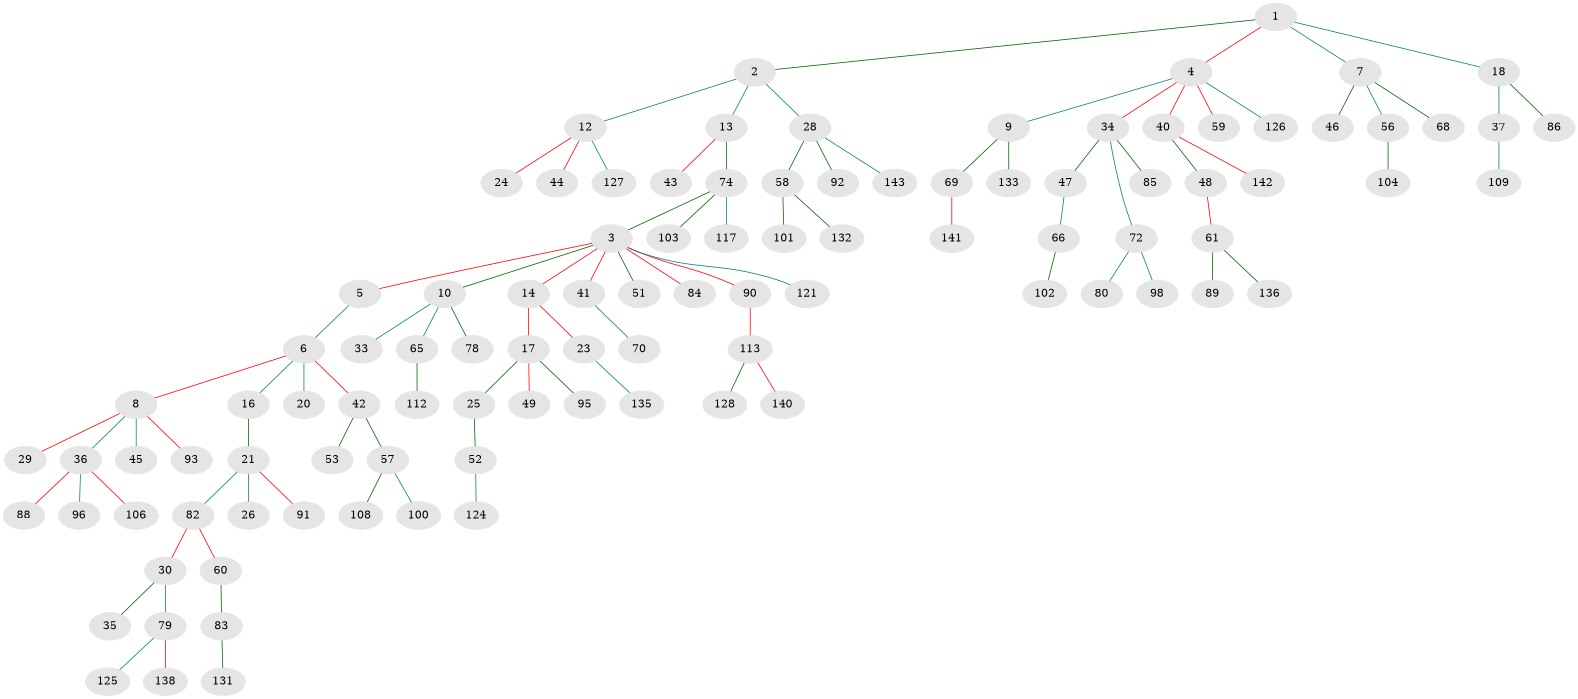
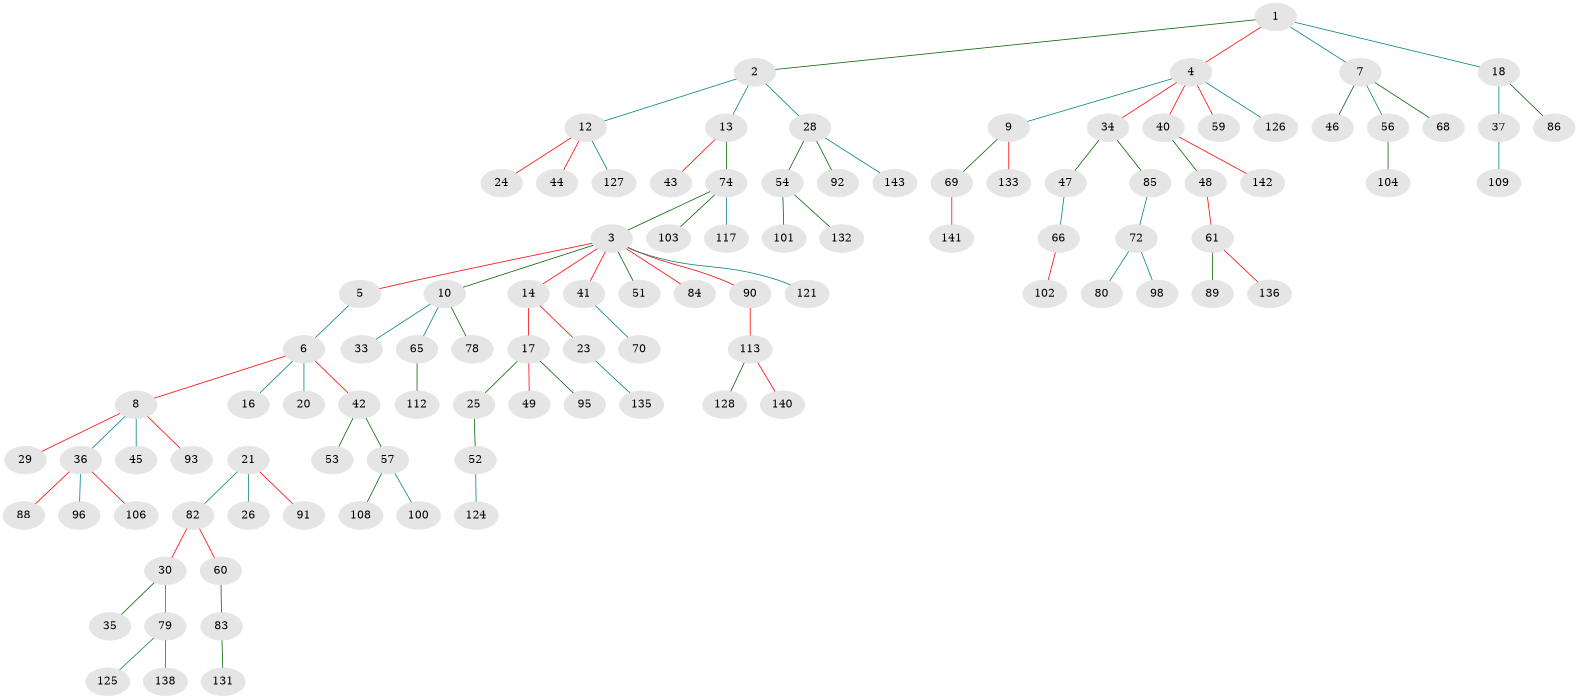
edge "9" -- "133": color darkgreen -> red
node "58": label "58" -> "54"
edge "34" -- "72": now "85" -- "72"
edge "66" -- "102": color darkgreen -> red
edge "61" -- "136": color darkgreen -> red
edge "16" -- "21": removed
